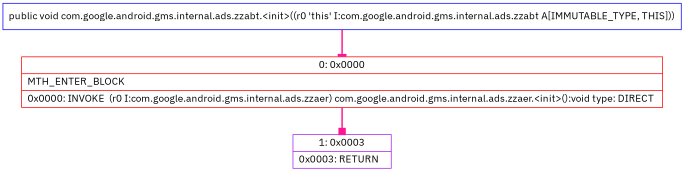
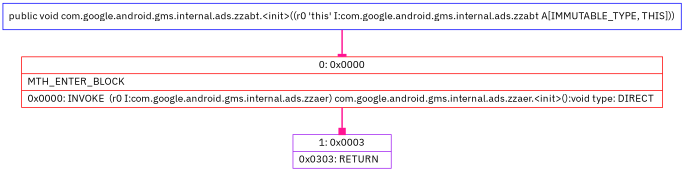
node "1: 0x0003": text "0x0003: RETURN" -> "0x0303: RETURN"
